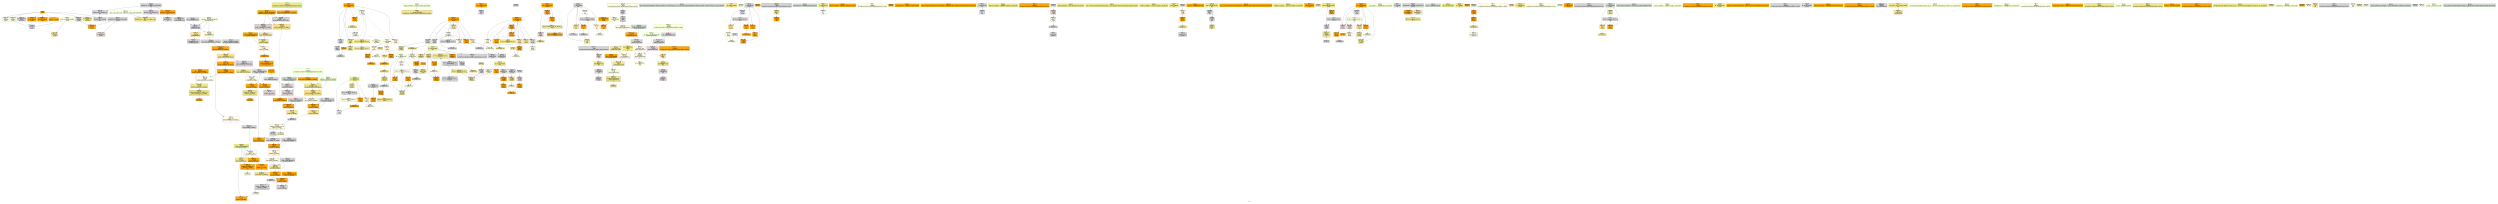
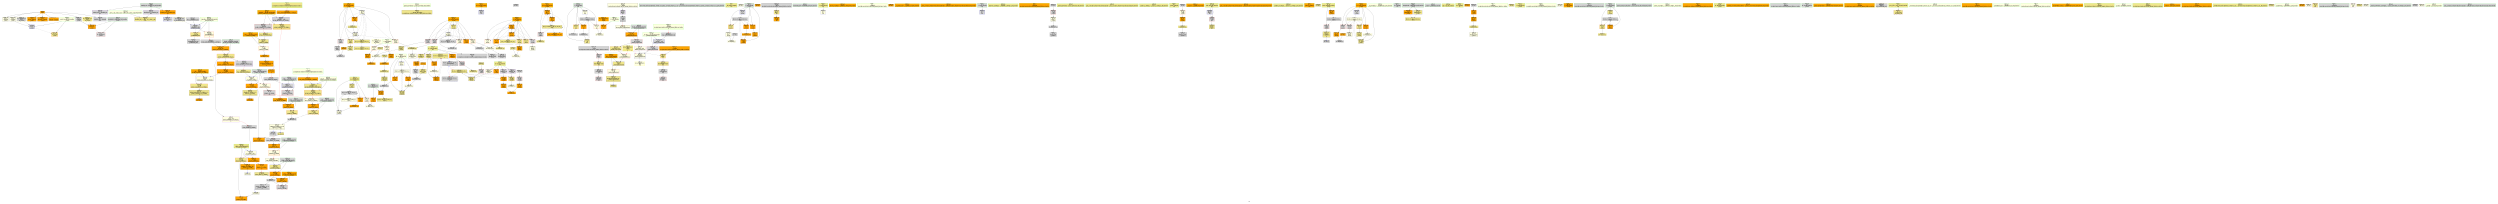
node "NodeID: 238": fillcolor orange -> lightyellow
